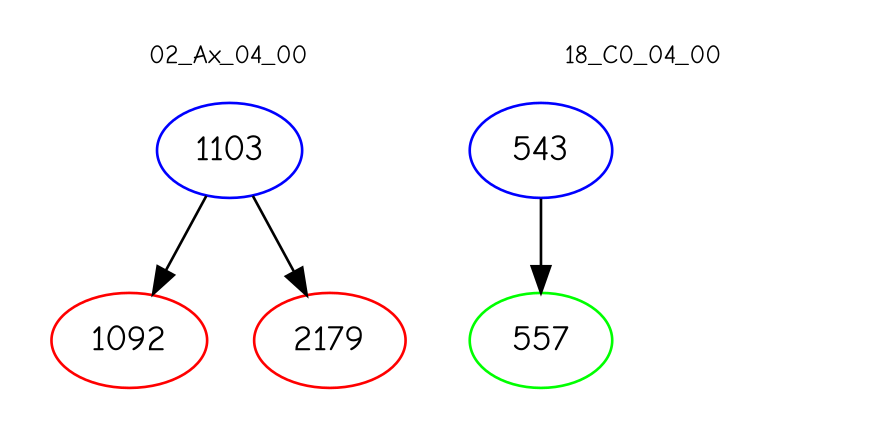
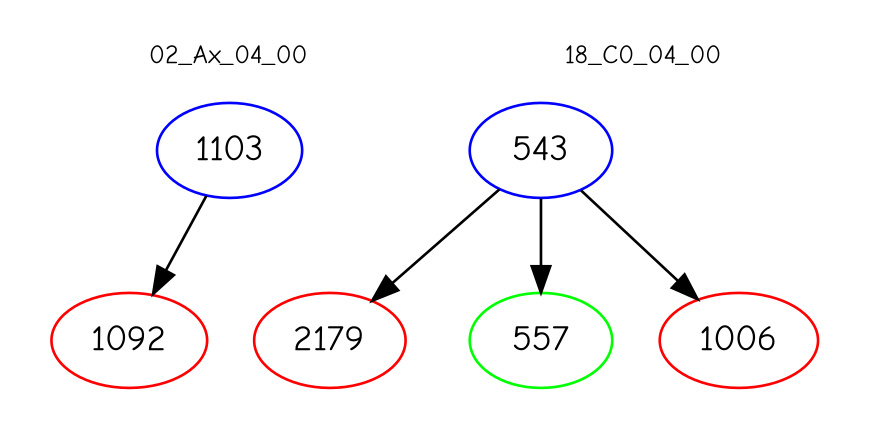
edge "1103" -> "2179": now "543" -> "2179"
node "1006": added
